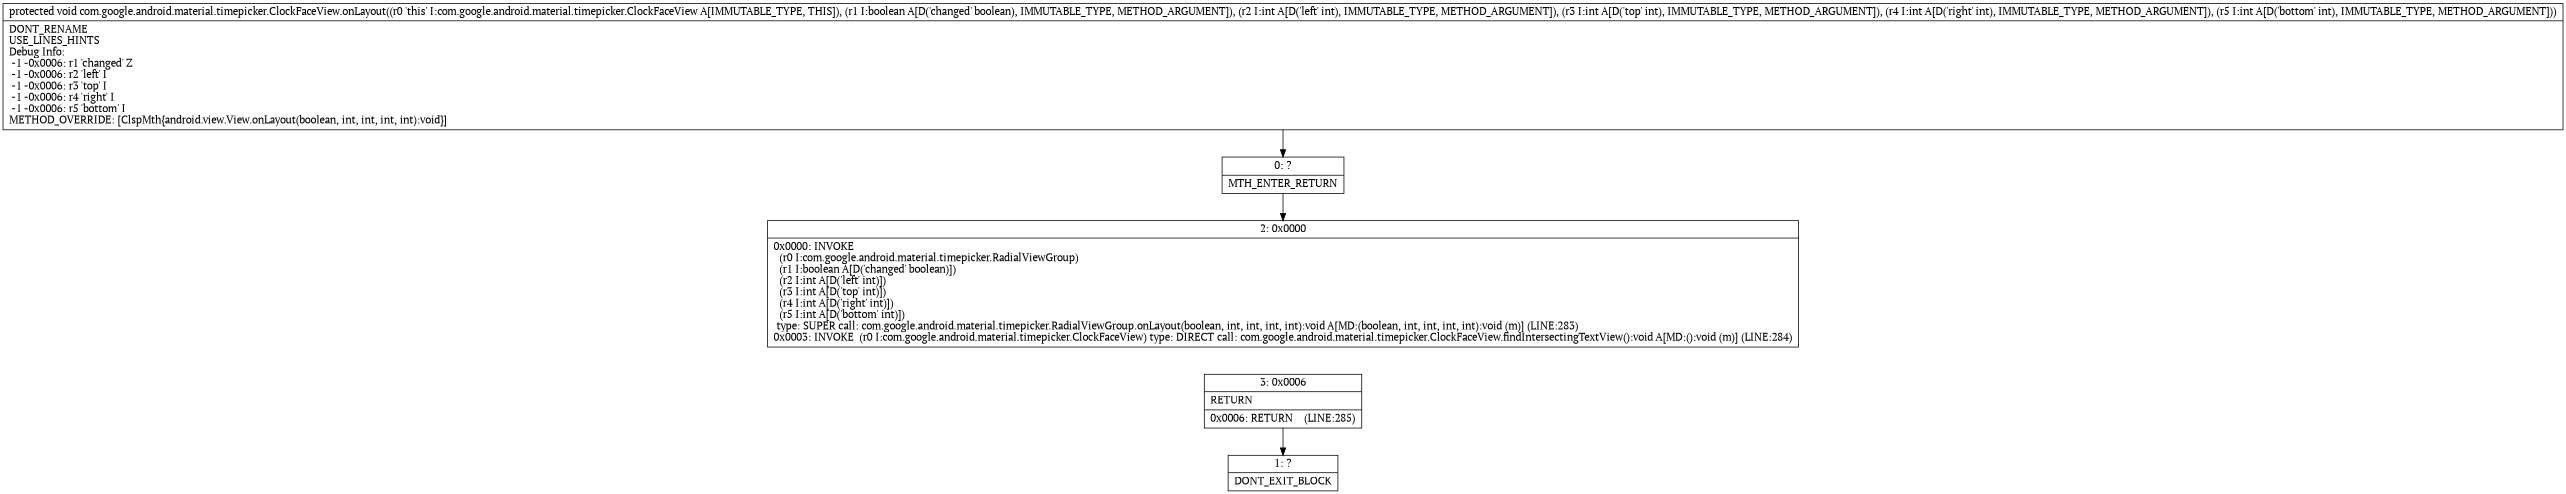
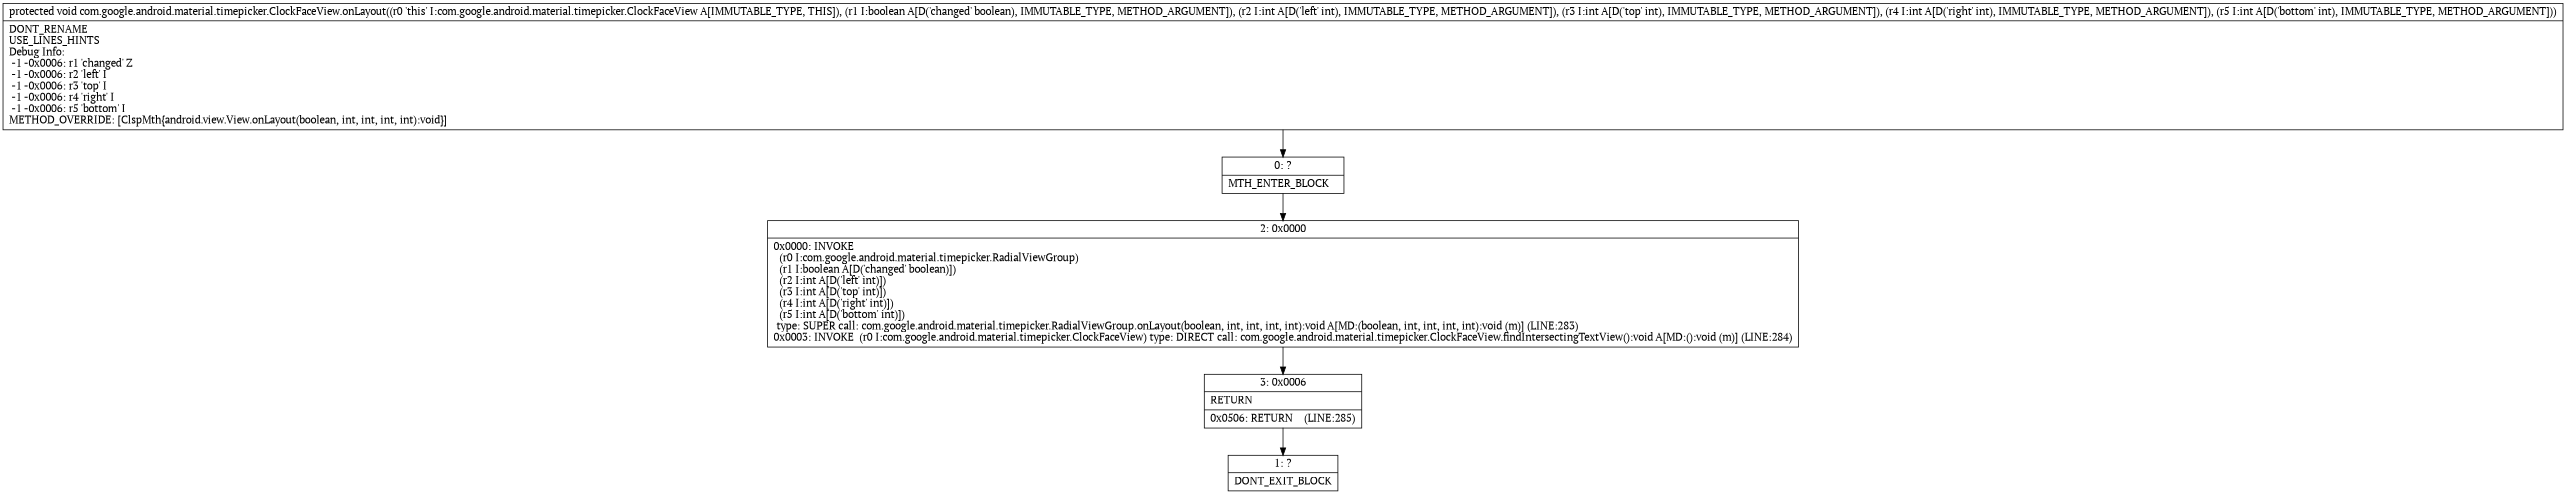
node "0: ?": text "MTH_ENTER_RETURN" -> "MTH_ENTER_BLOCK"
edge "2: 0x0000" -> "3: 0x0006": added
node "3: 0x0006": text "0x0006: RETURN    (LINE:285)" -> "0x0506: RETURN    (LINE:285)"
